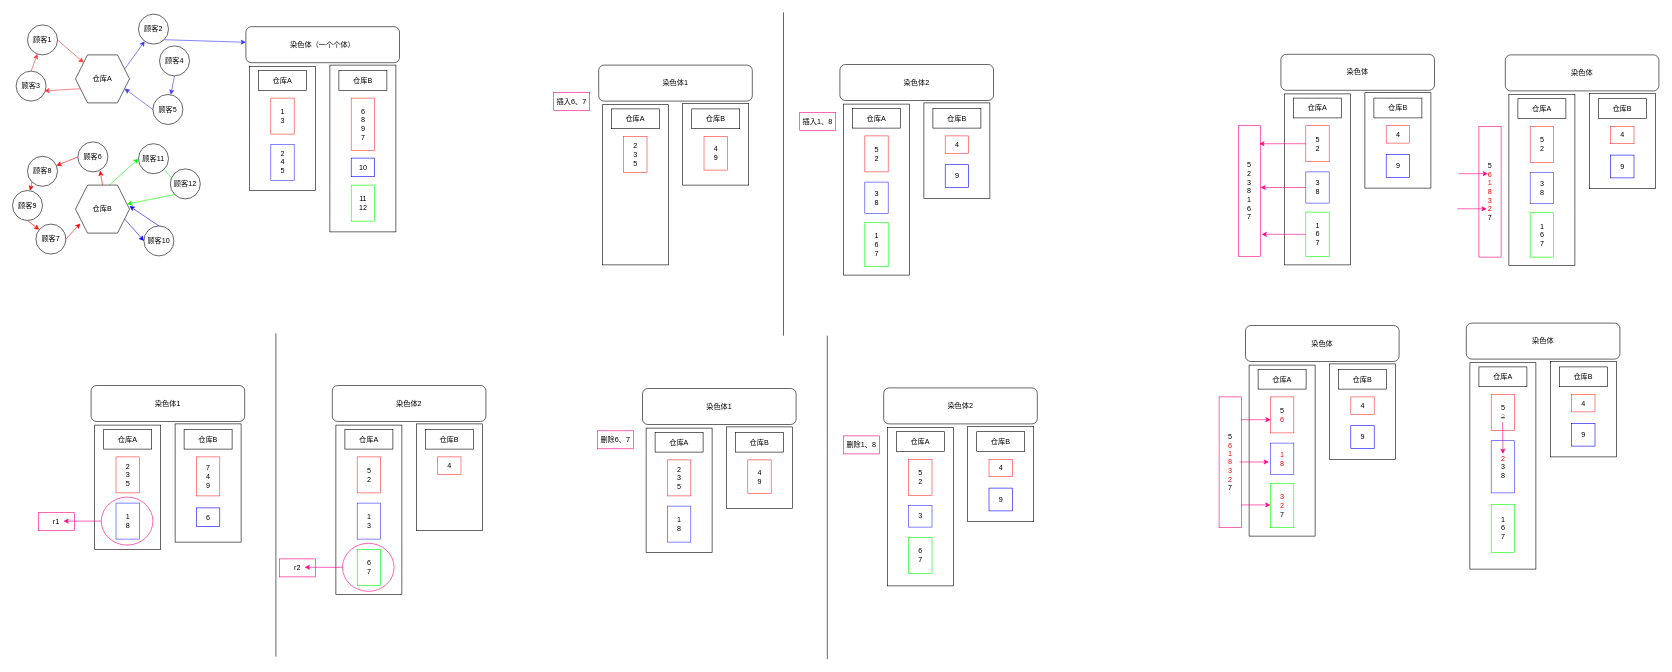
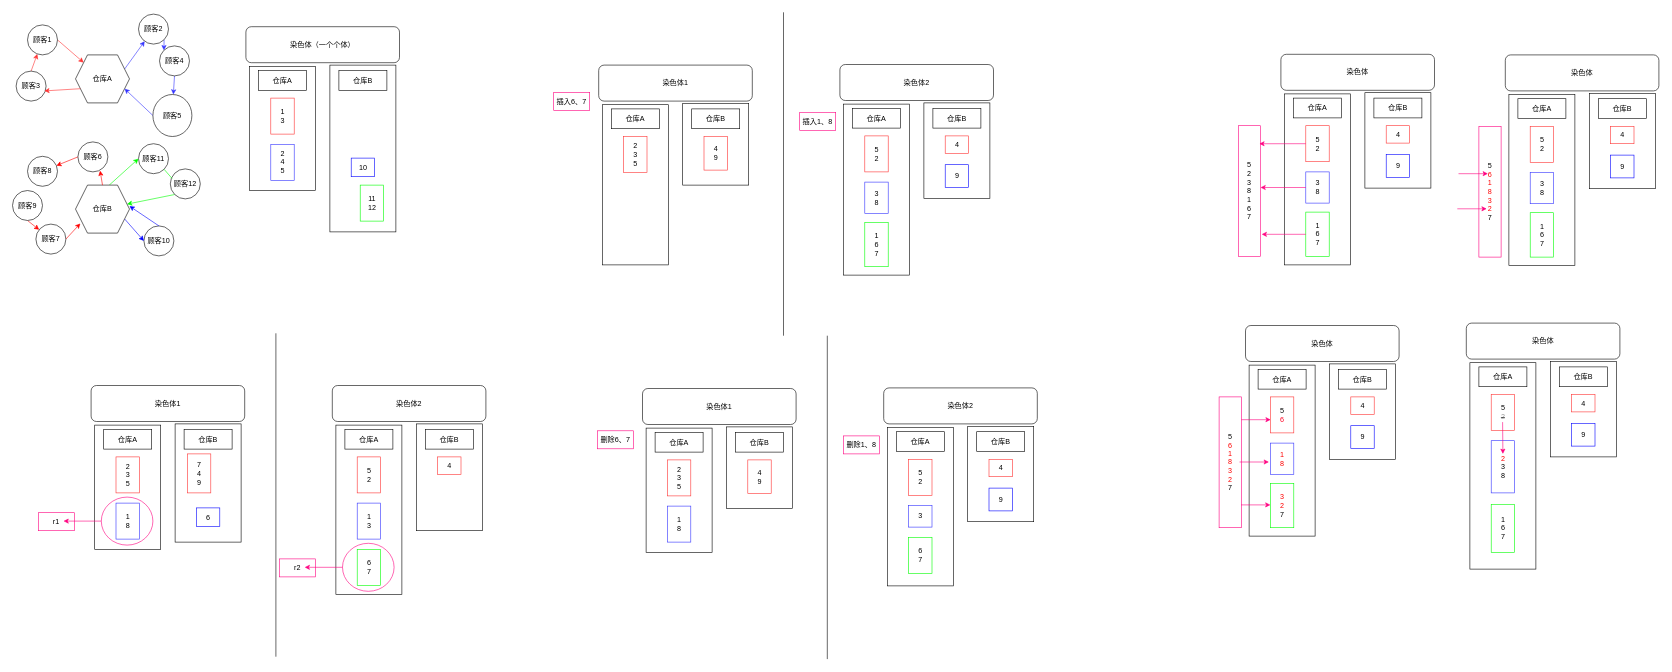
edge "顾客2" -> "染色体（一个个体）": now "顾客2" -> "顾客4"
node "顾客5": size 30x30 -> 39x42
node "6 8 9 7": removed
edge "顾客8" -> "顾客9": removed
node "11 12": moved (363, 203) -> (372, 203)
node "7 4 9": moved (208, 476) -> (199, 473)
